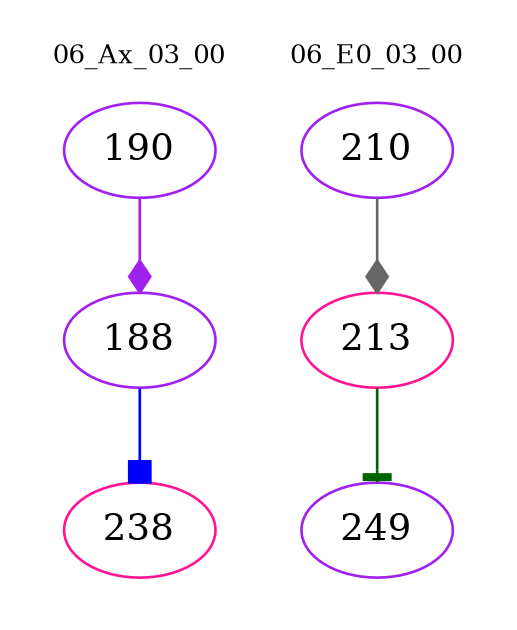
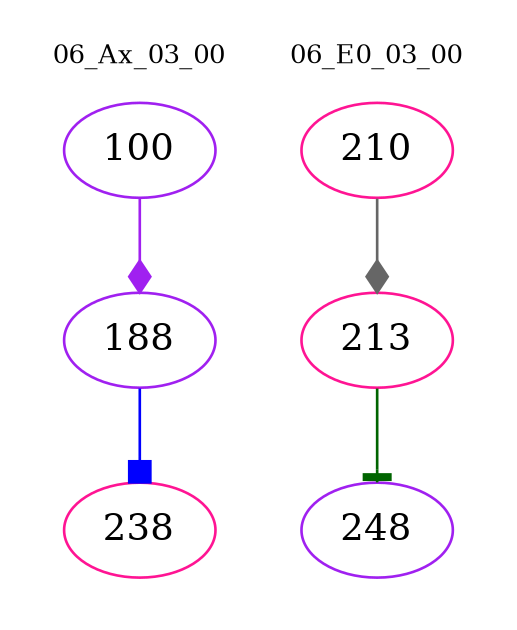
node "190": label "190" -> "100"
node "210": color purple -> deeppink
node "249": label "249" -> "248"
